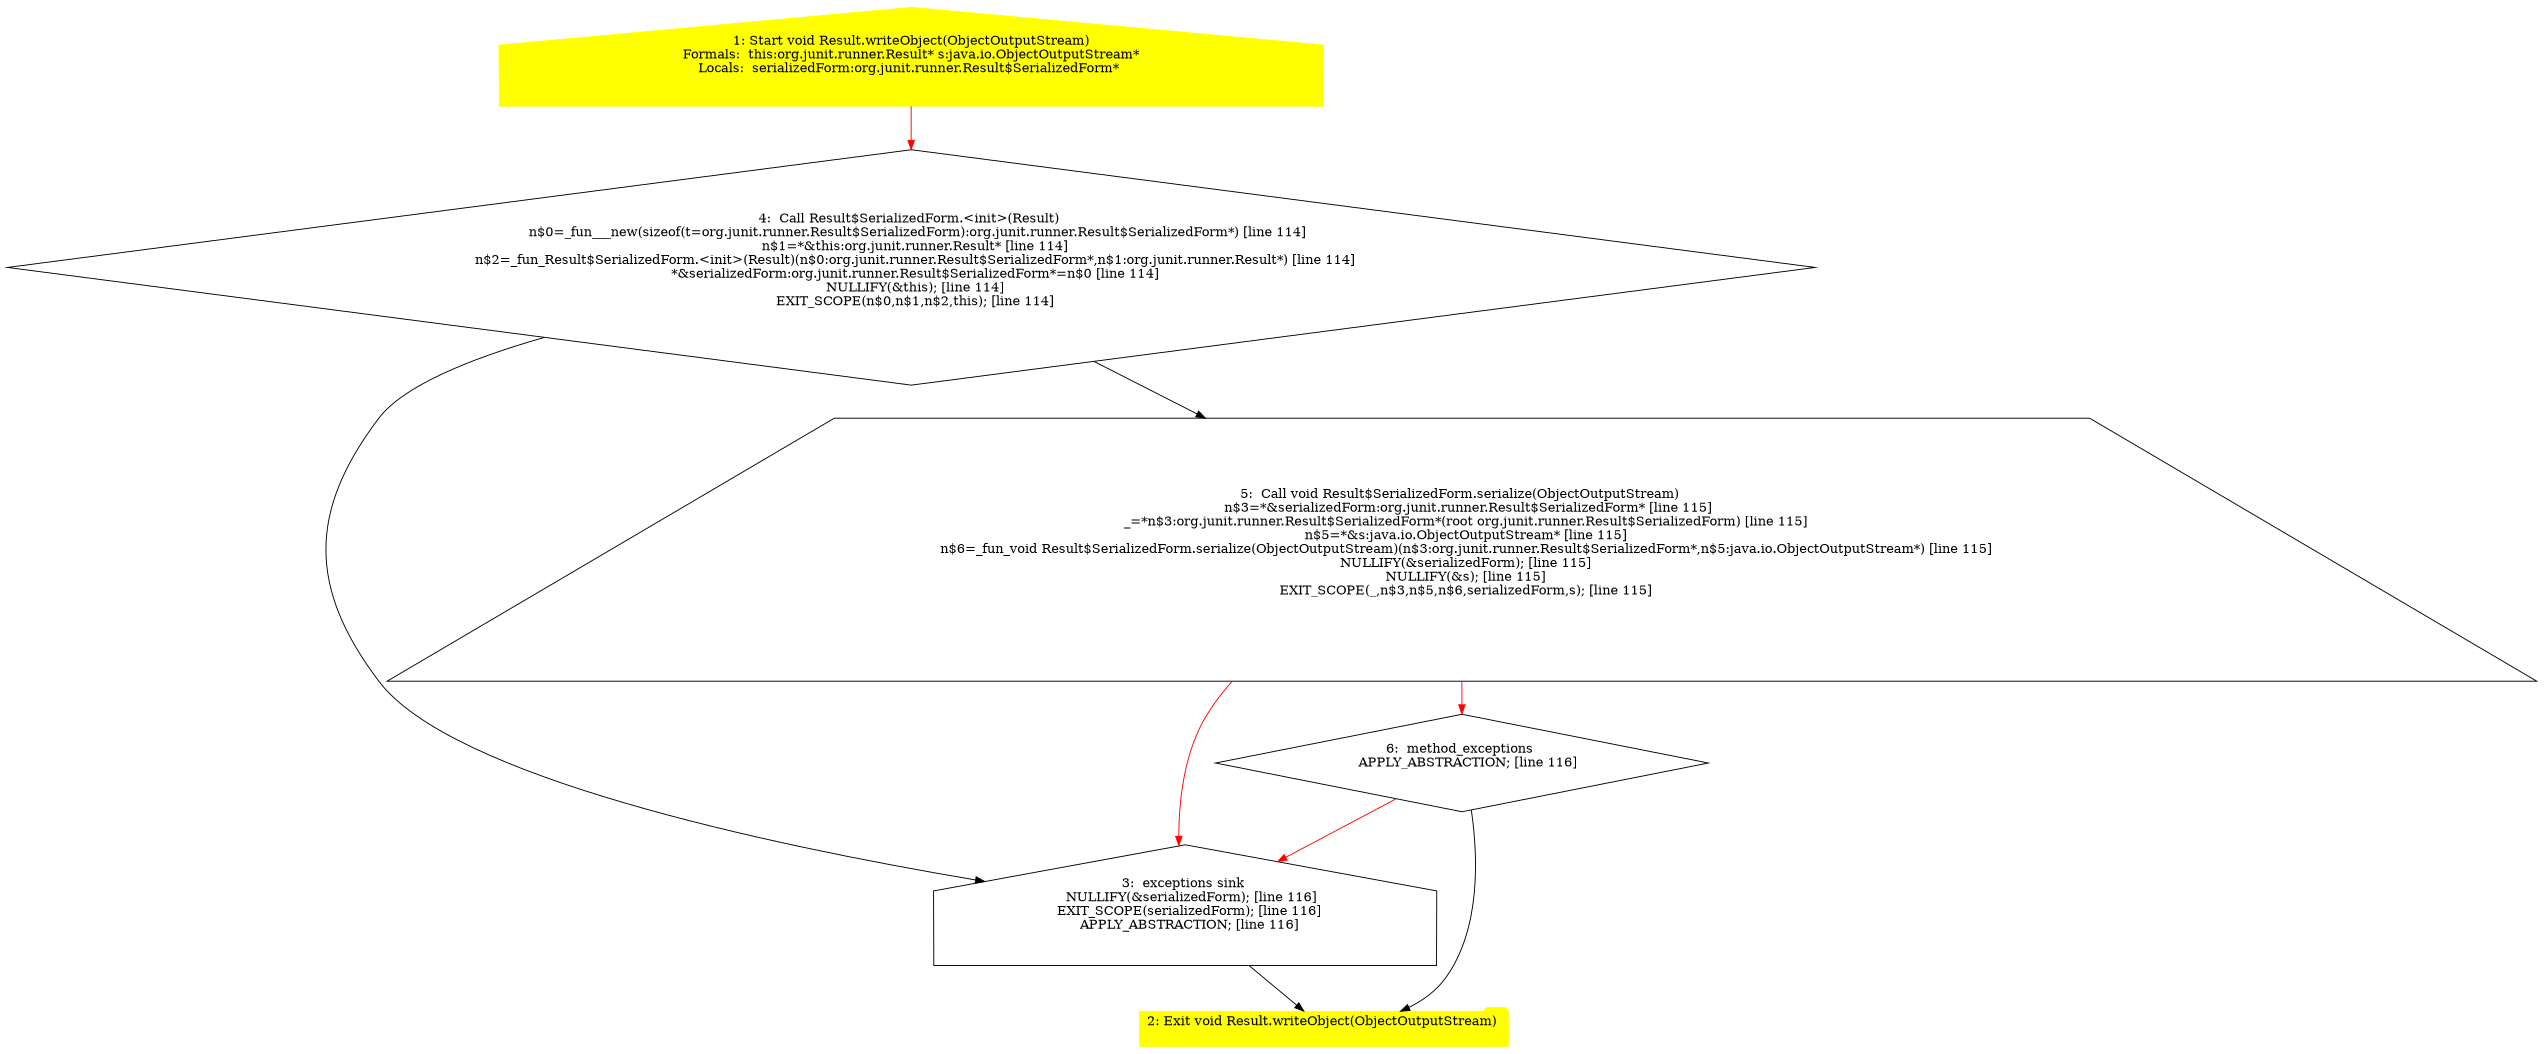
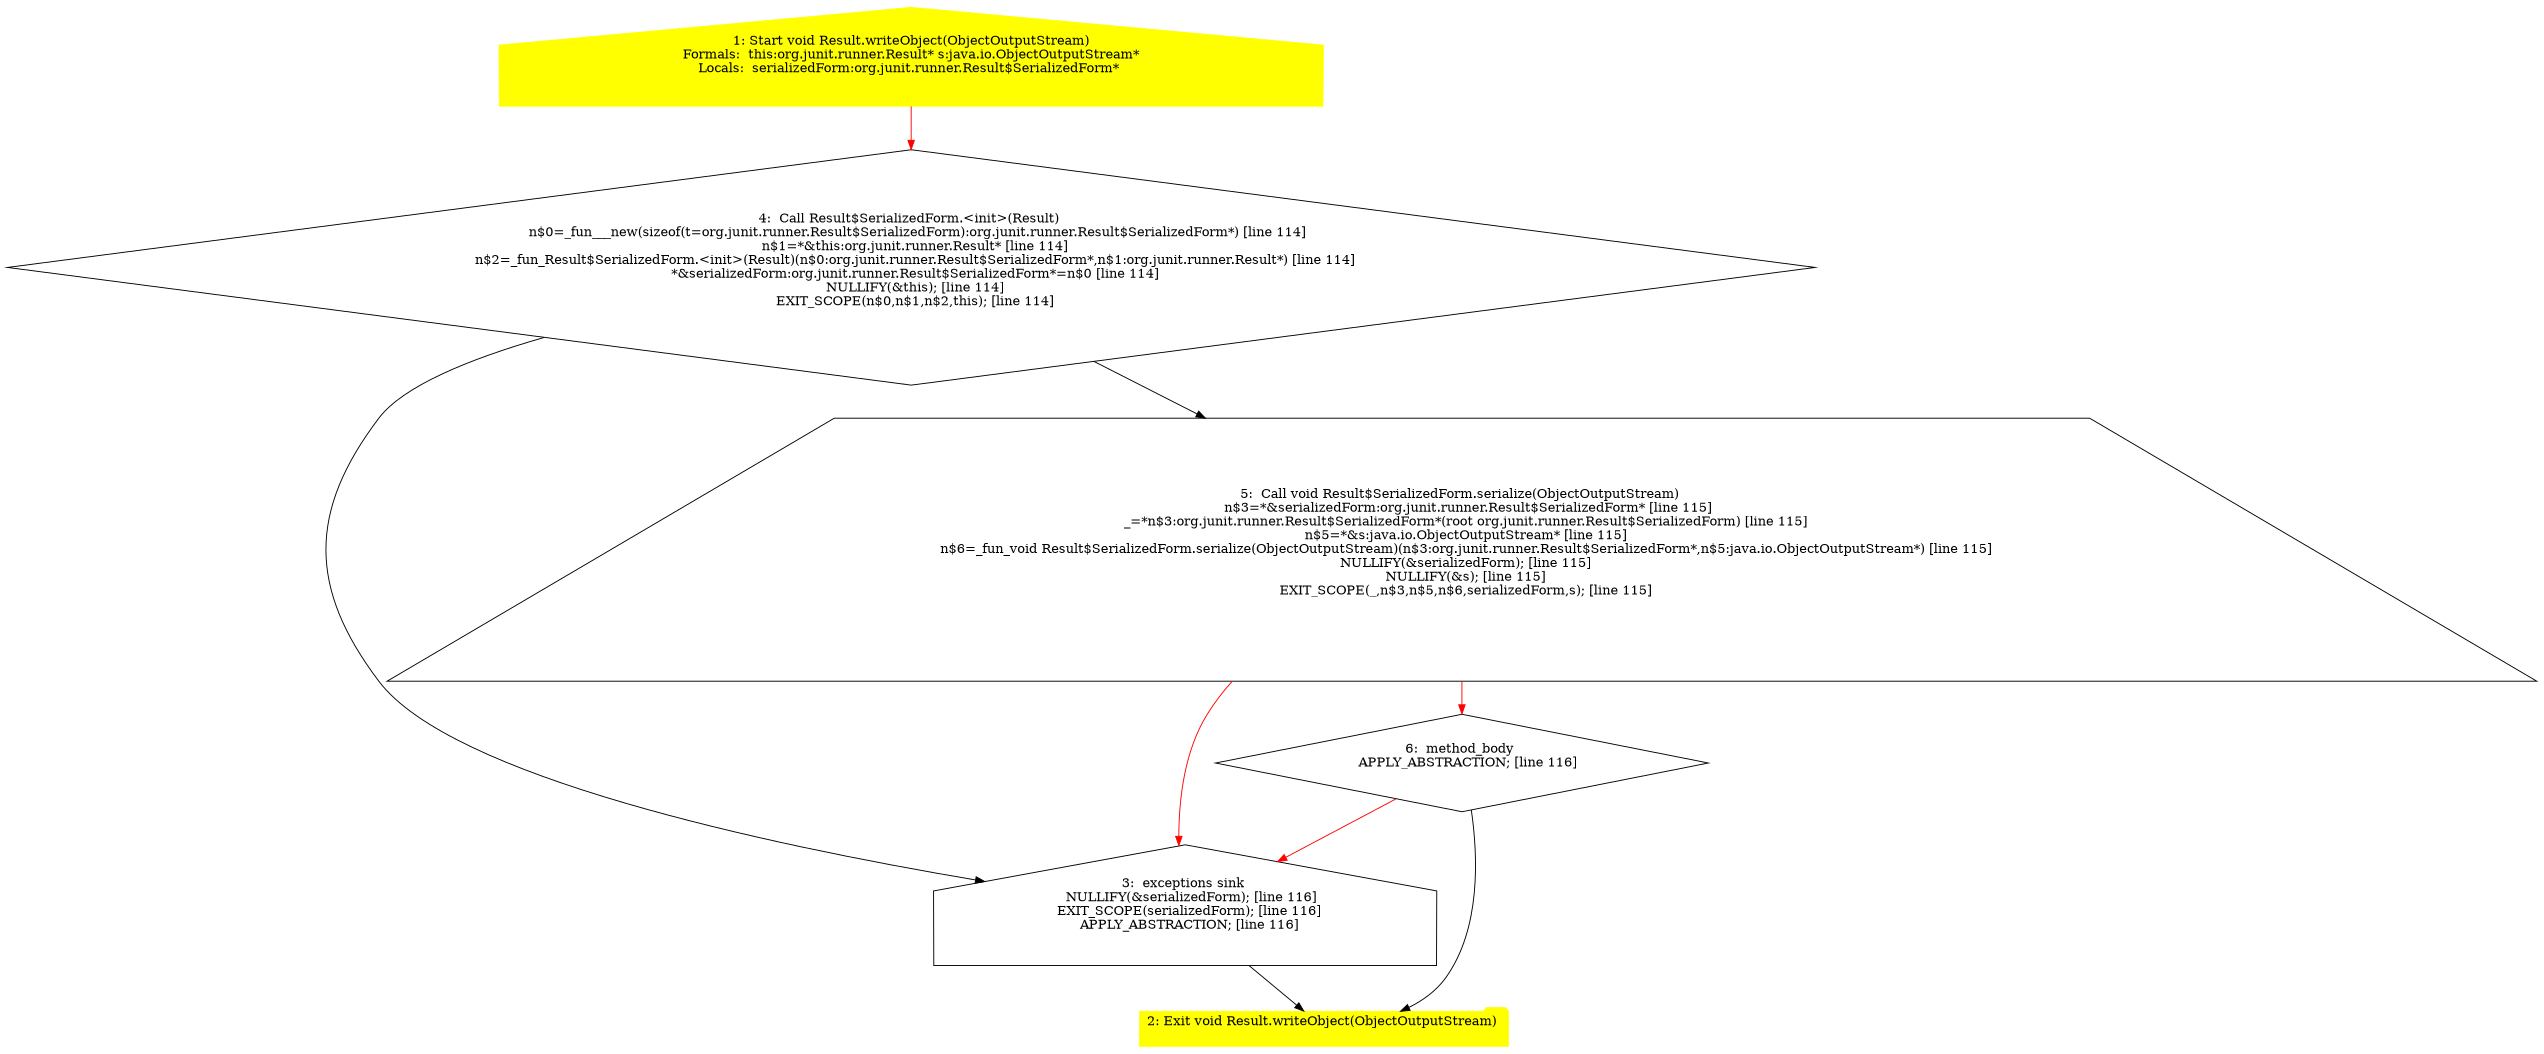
node "6:  method_exceptions APPLY_ABSTRACTION; [line 116]": label "6:  method_exceptions APPLY_ABSTRACTION; [line 116]" -> "6:  method_body APPLY_ABSTRACTION; [line 116]"
